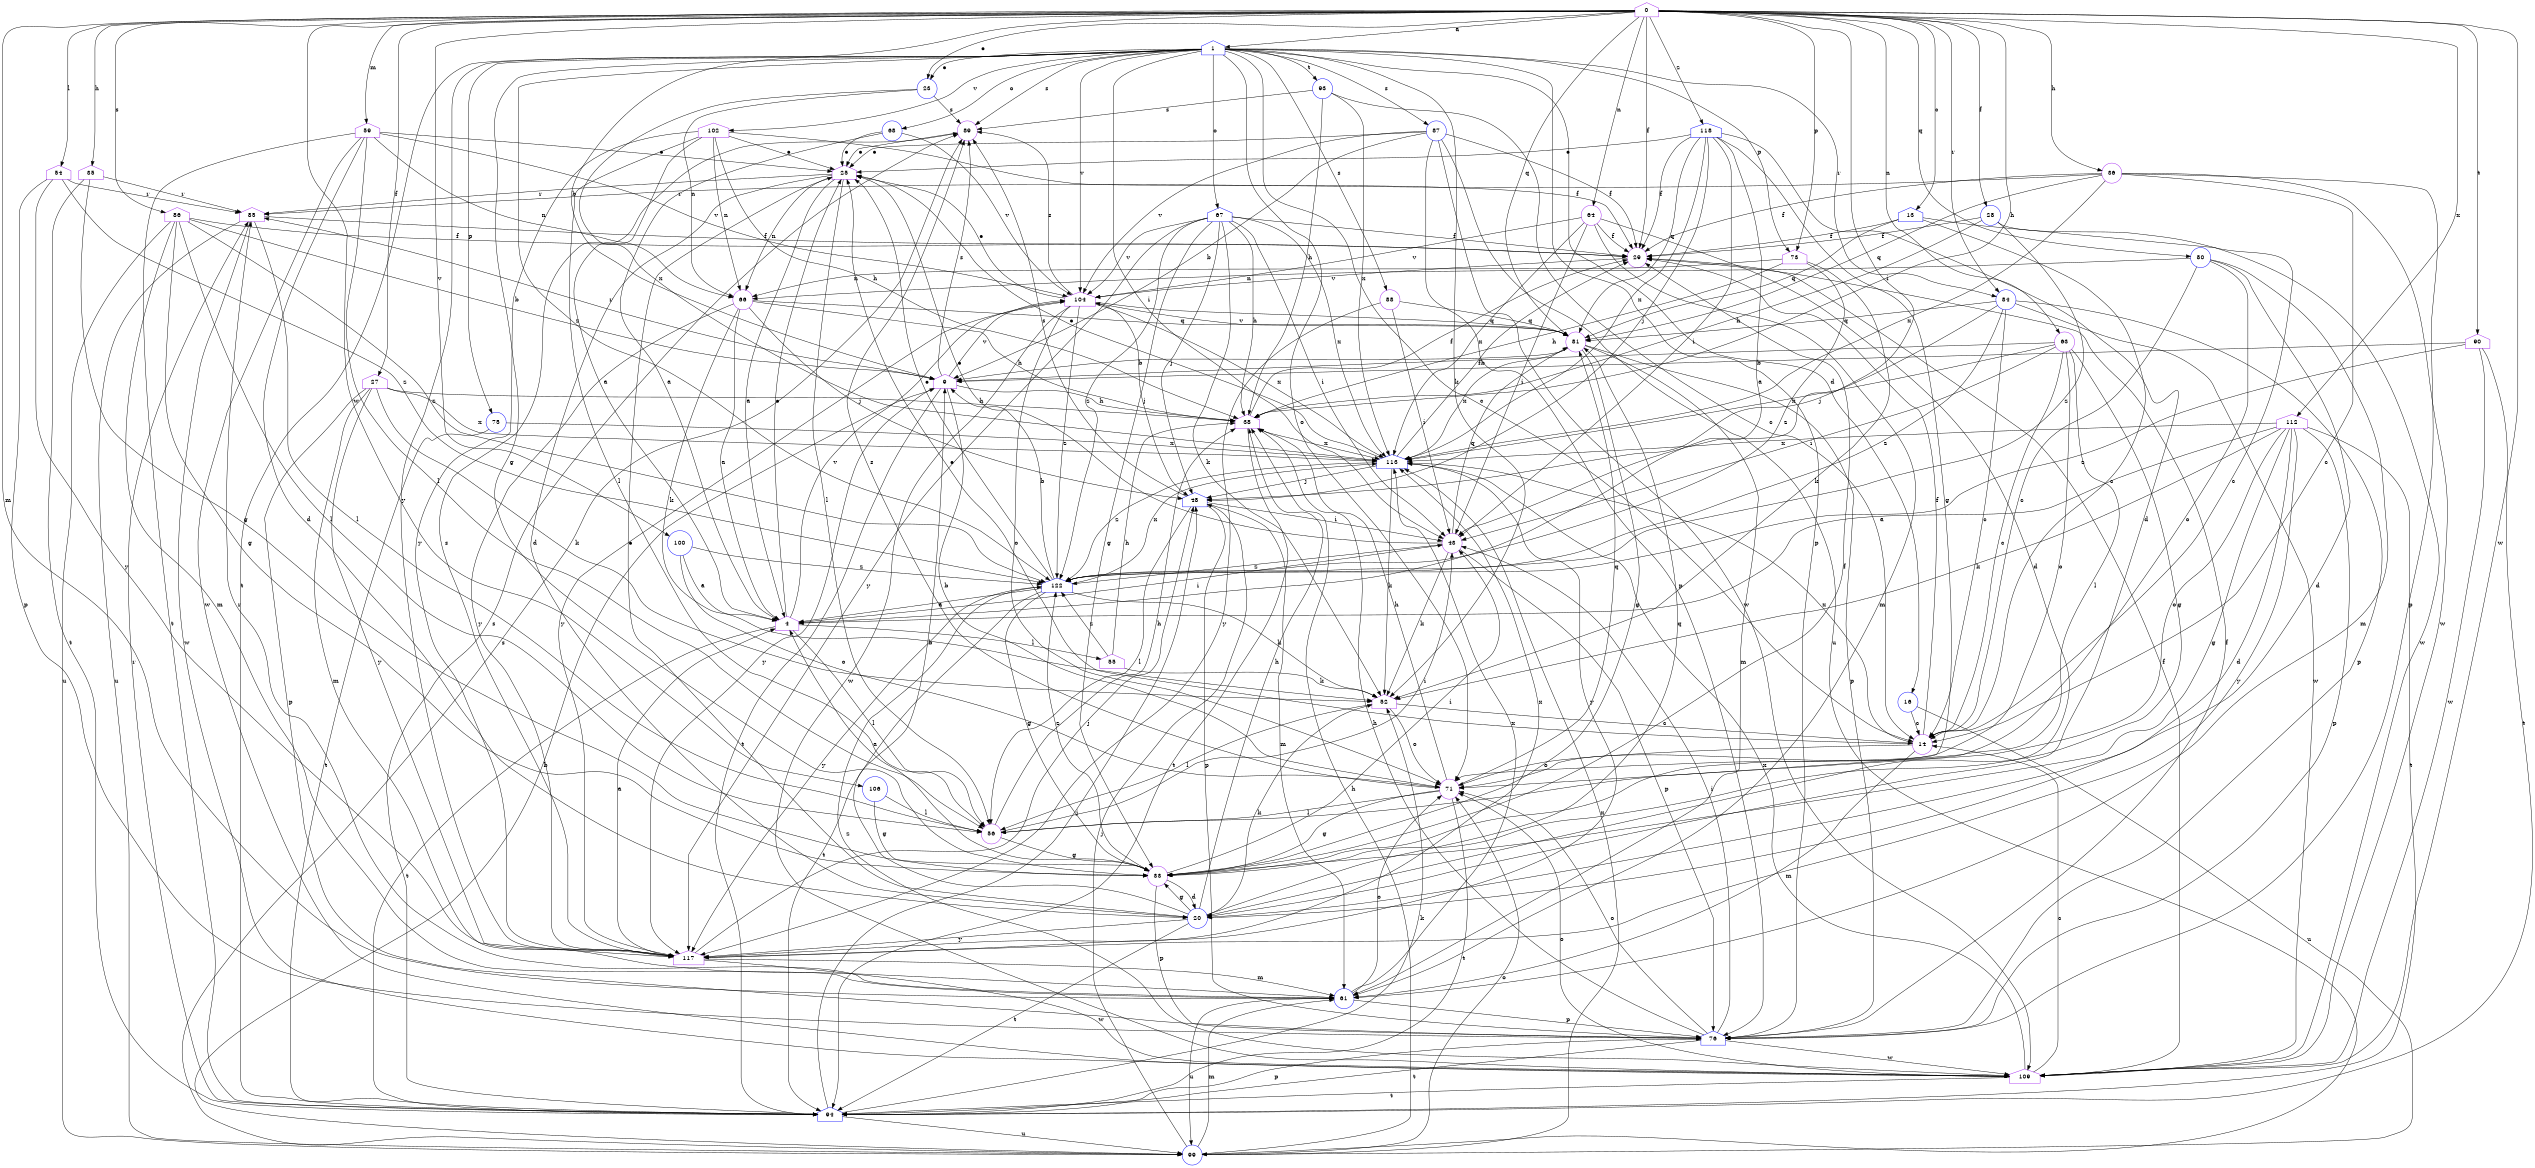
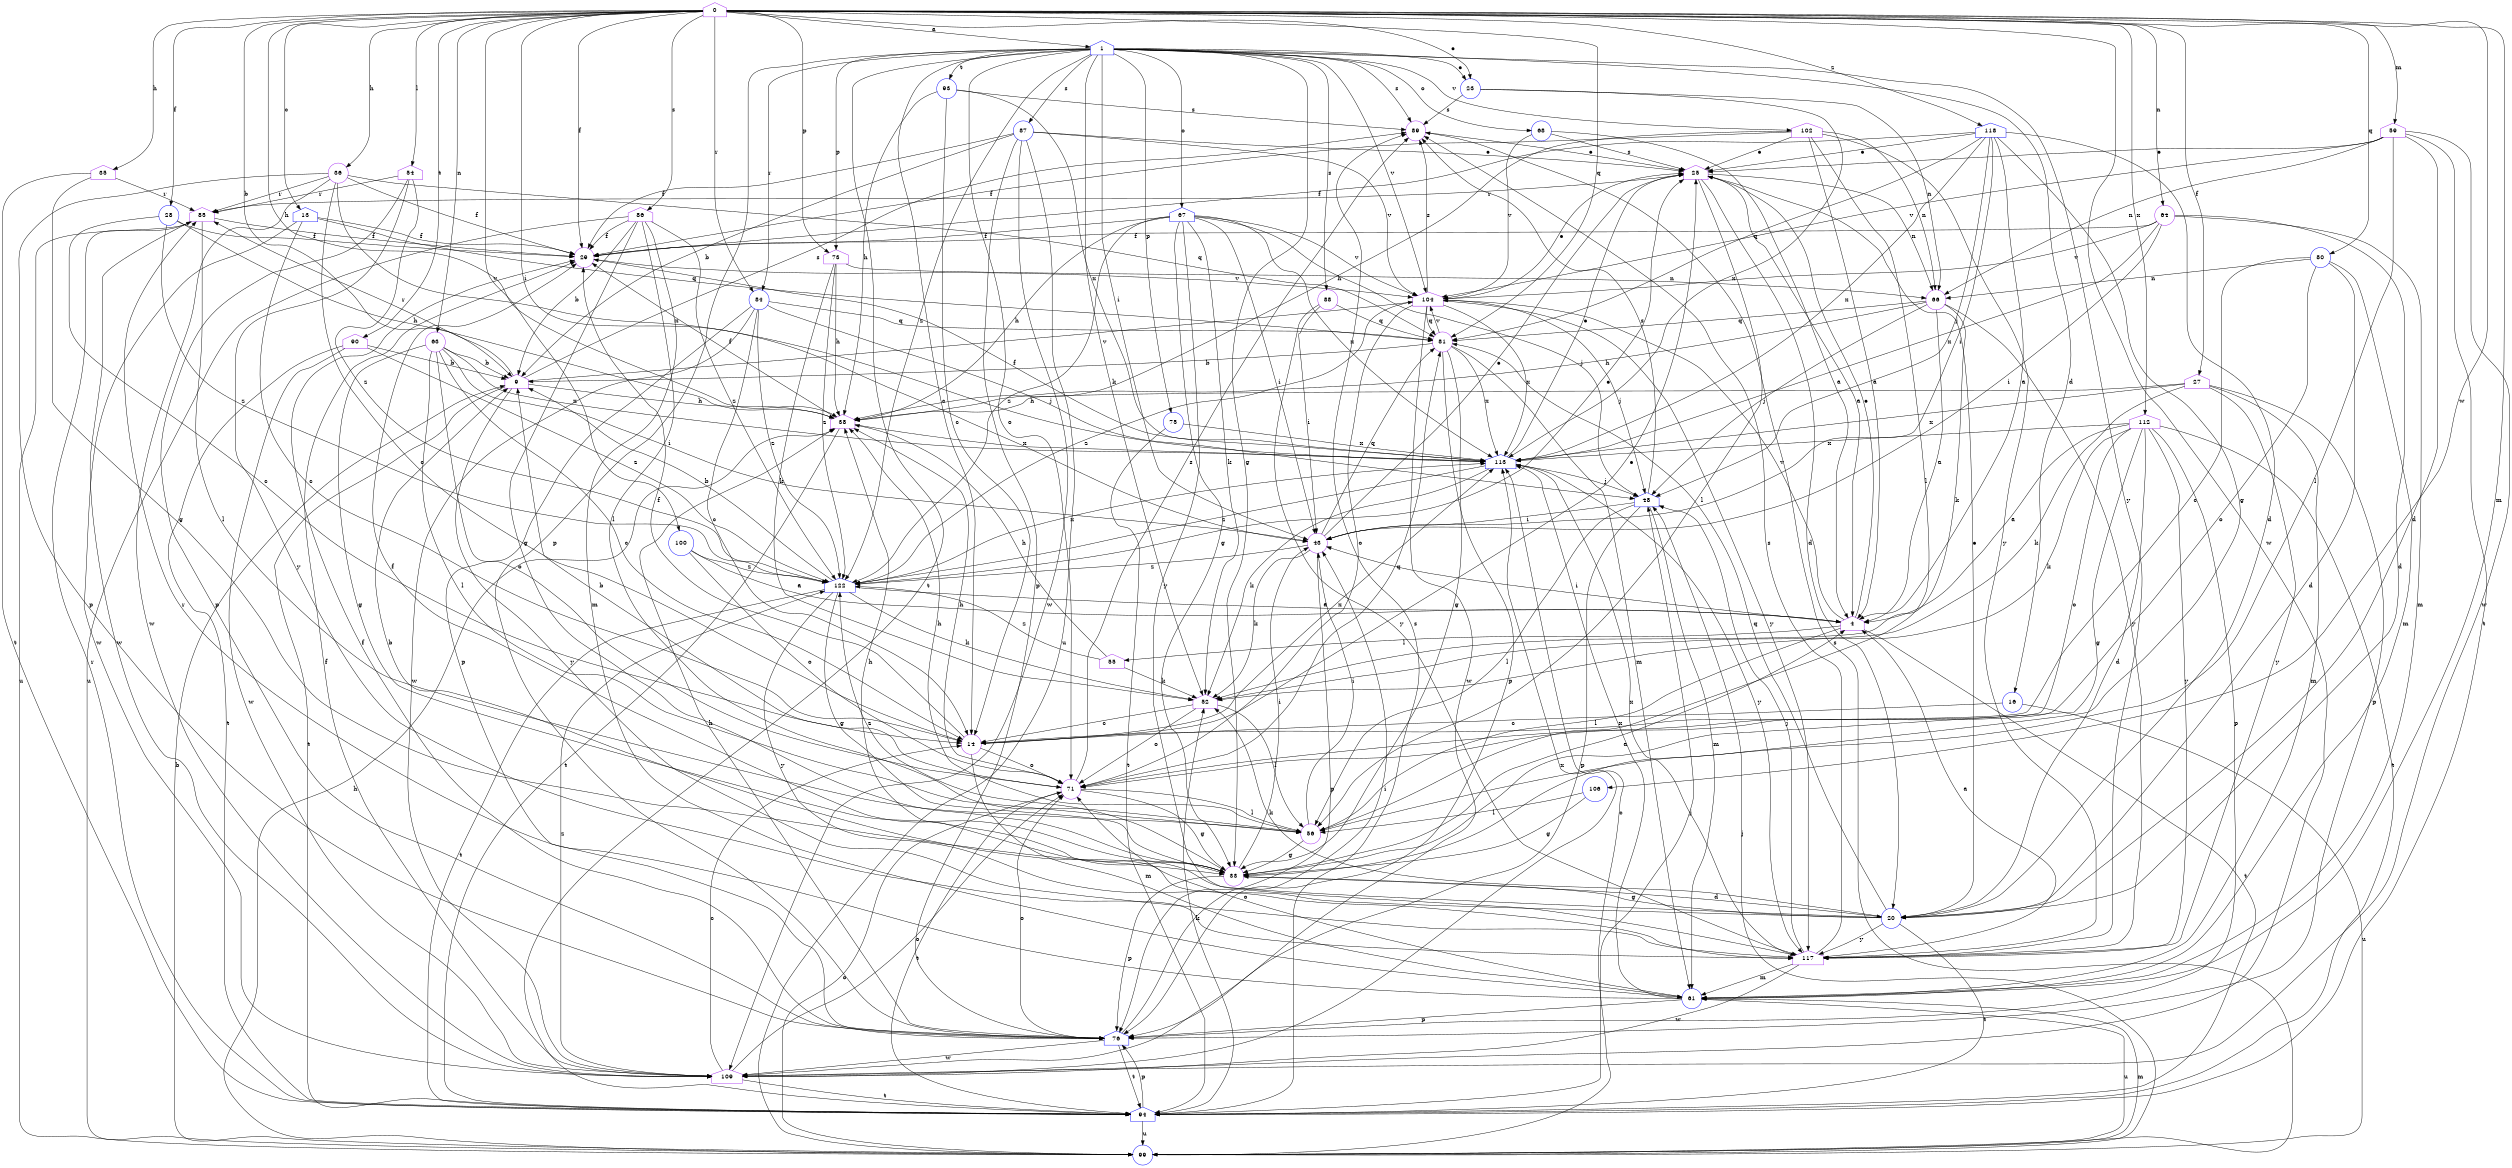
edge "68" -> "25": label "e" -> "s"
edge "9" -> "71": reversed
edge "99" -> "113": label "x" -> "c"
